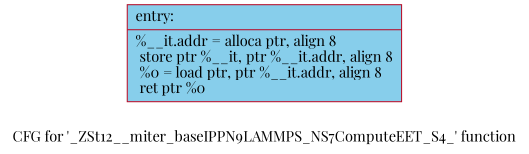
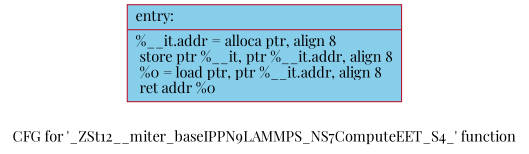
node "entry:": text "ret ptr %0" -> "ret addr %0"
